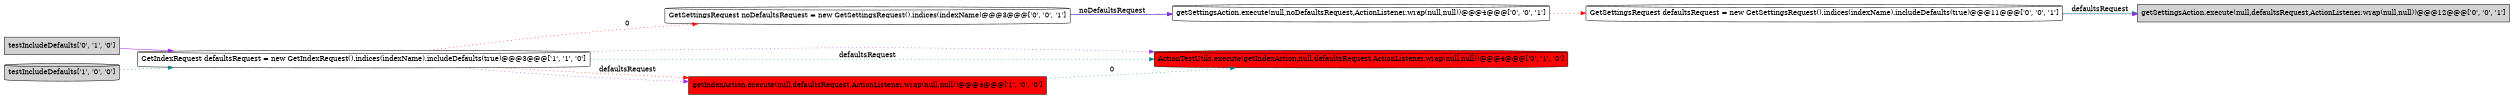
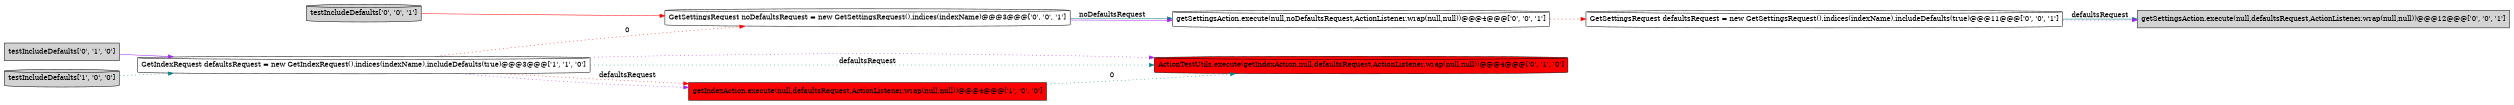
node "testIncludeDefaults['0', '0', '1']": added
